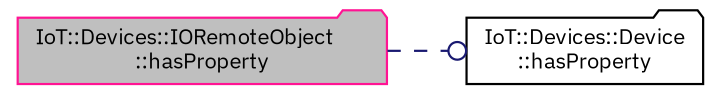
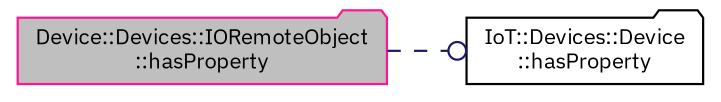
node "IoT::Devices::IORemoteObject ::hasProperty": label "IoT::Devices::IORemoteObject ::hasProperty" -> "Device::Devices::IORemoteObject ::hasProperty"
